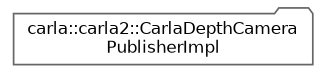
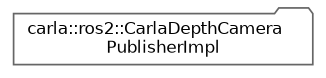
node "carla::carla2::CarlaDepthCamera PublisherImpl": label "carla::carla2::CarlaDepthCamera PublisherImpl" -> "carla::ros2::CarlaDepthCamera PublisherImpl"
